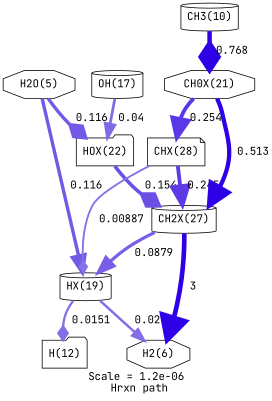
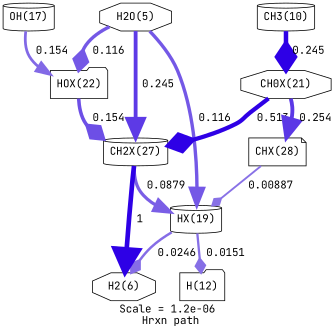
edge "CH3(10)" -> "CH0X(21)": label " 0.768" -> " 0.245"
edge "OH(17)" -> "HOX(22)": label " 0.04" -> " 0.154"
edge "CH0X(21)" -> "CH2X(27)": arrowhead normal -> diamond
edge "CHX(28)" -> "CH2X(27)": now "H2O(5)" -> "CH2X(27)"
edge "CH2X(27)" -> "H2(6)": label " 3" -> " 1"
edge "HX(19)" -> "H2(6)": arrowhead normal -> diamond
